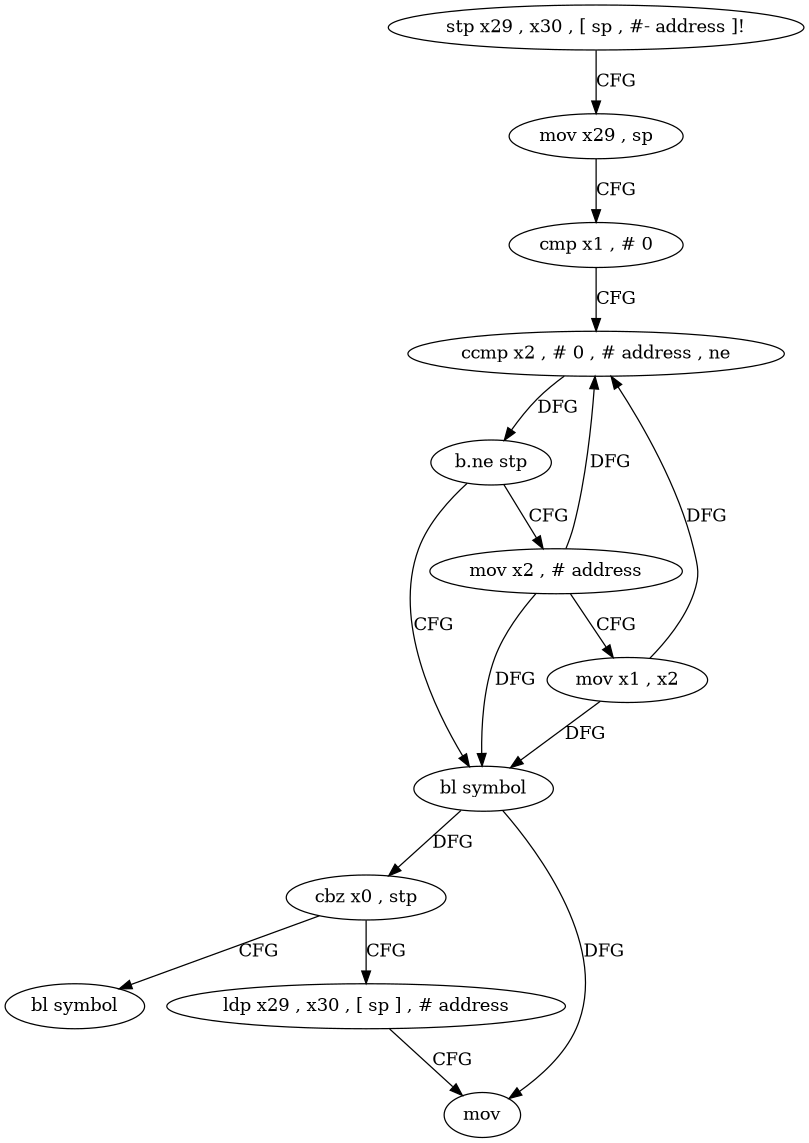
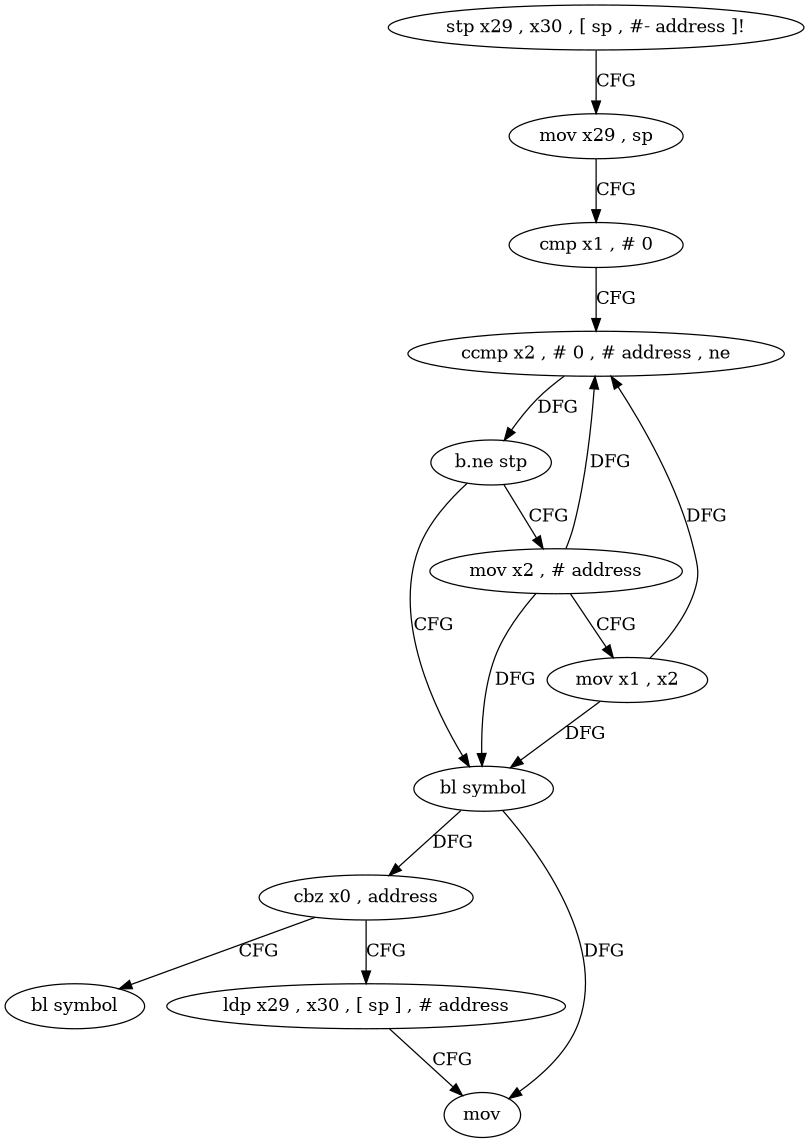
node "cbz x0 , stp": label "cbz x0 , stp" -> "cbz x0 , address"
